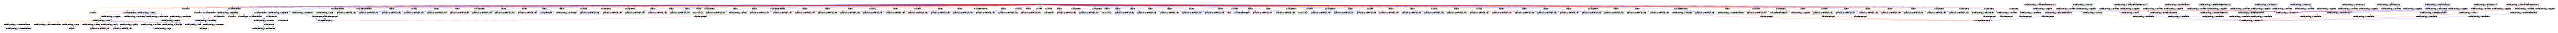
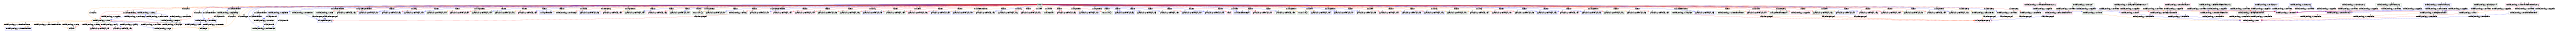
node "untitled-ontology-11:Dominio": label "untitled-ontology-11:Dominio" -> "untitled-ontology-11:Toro"
